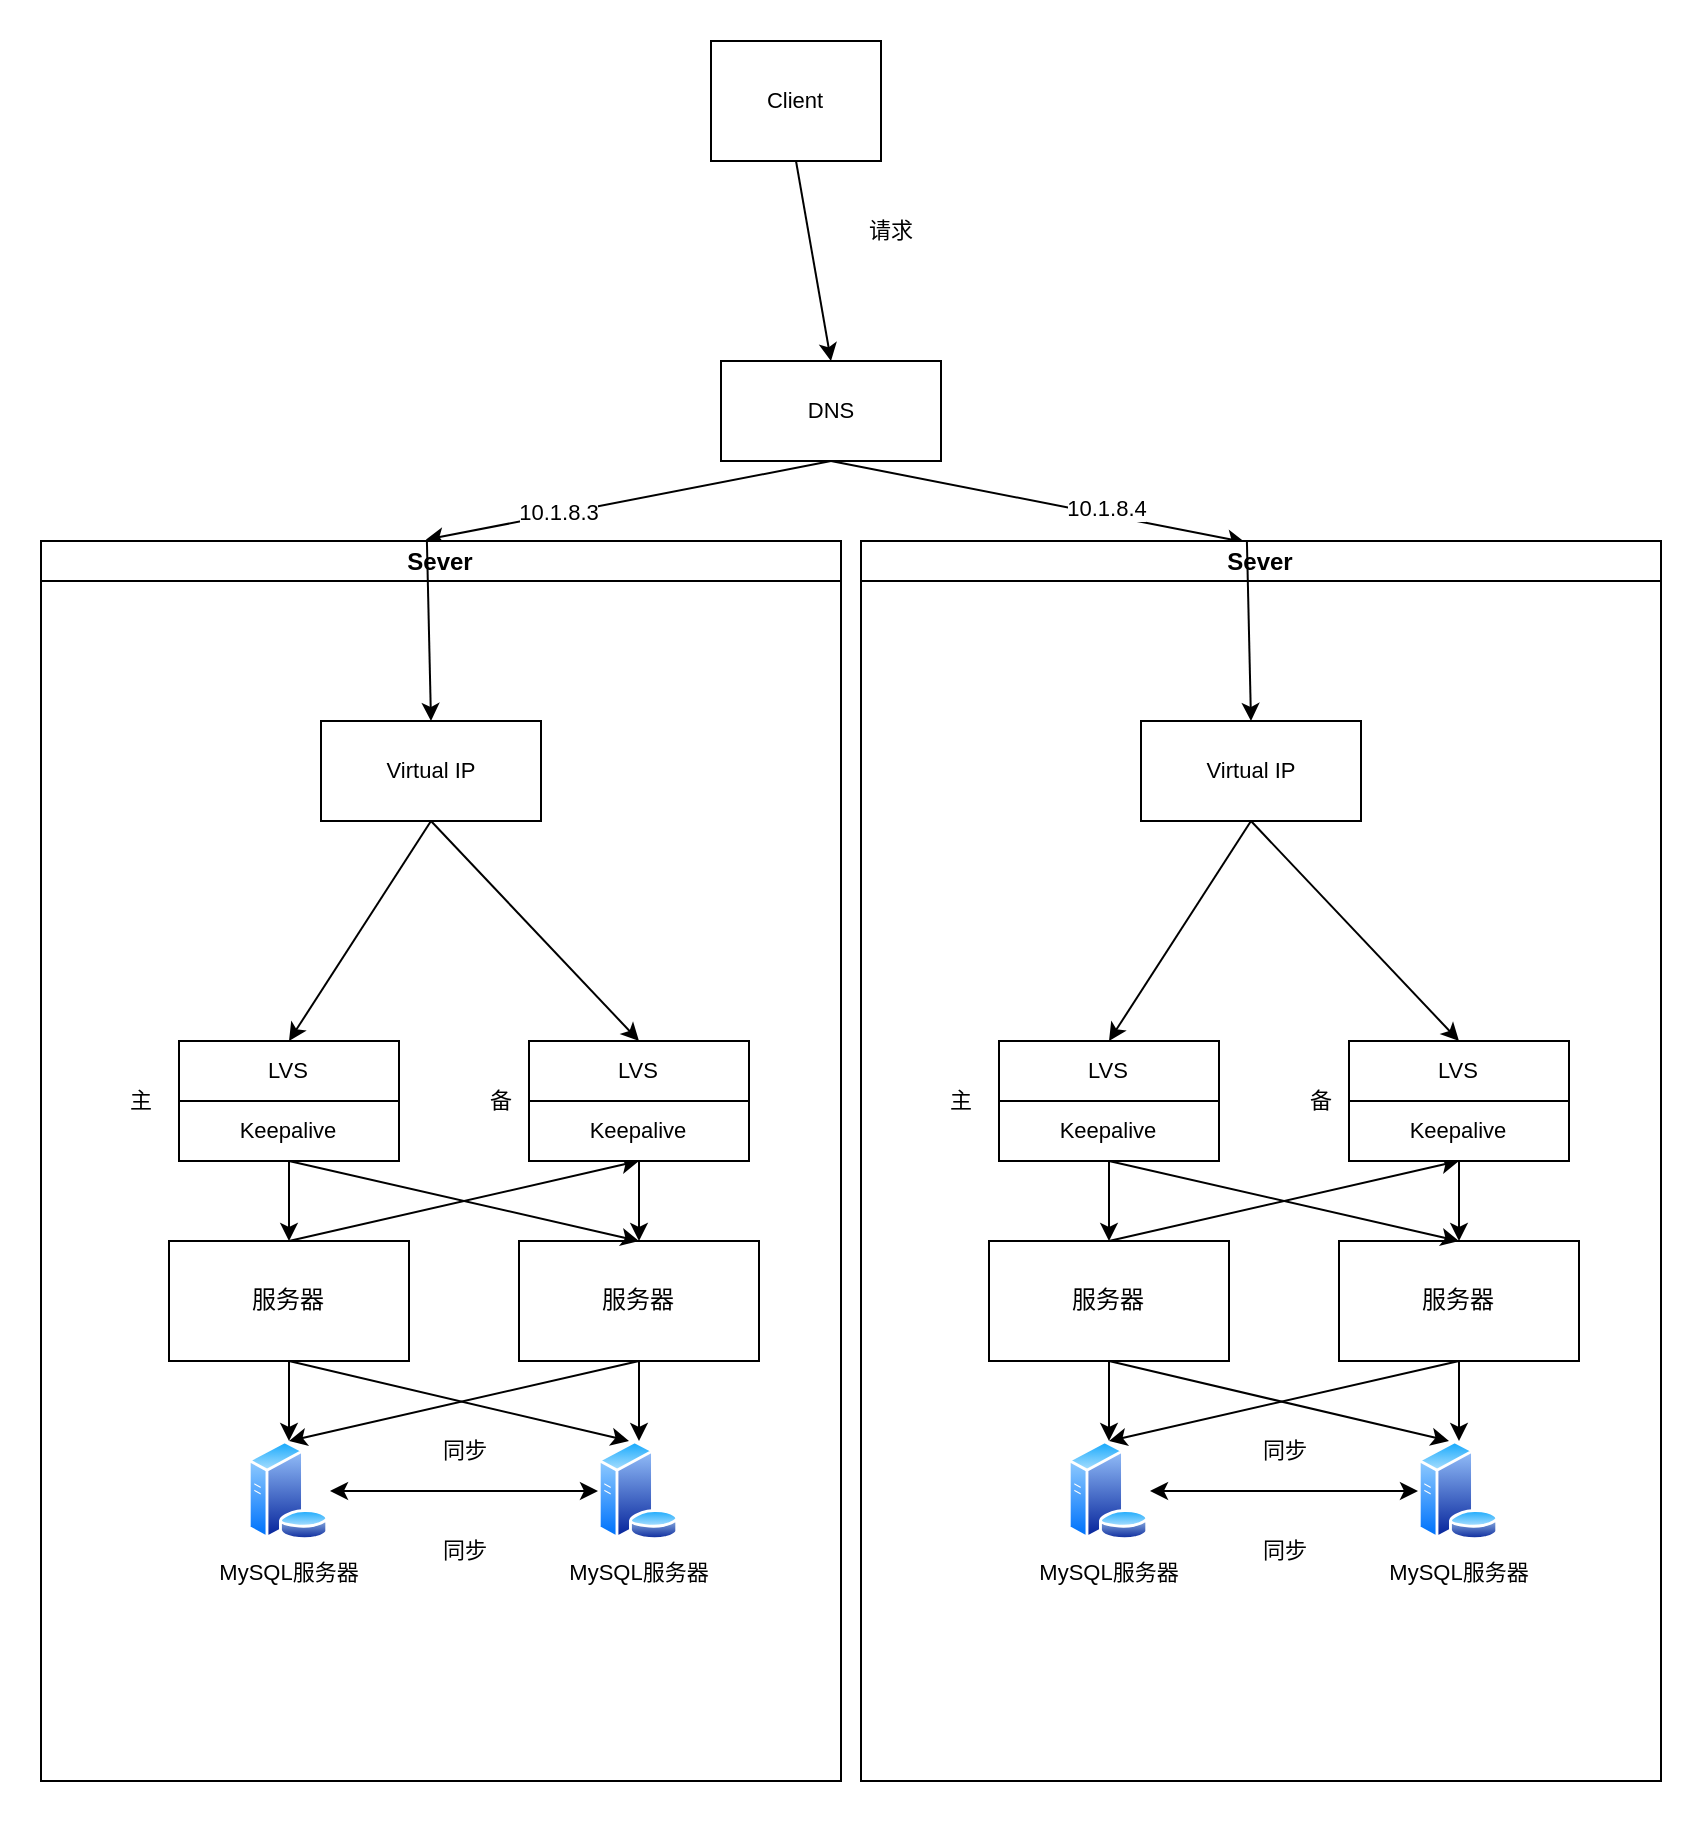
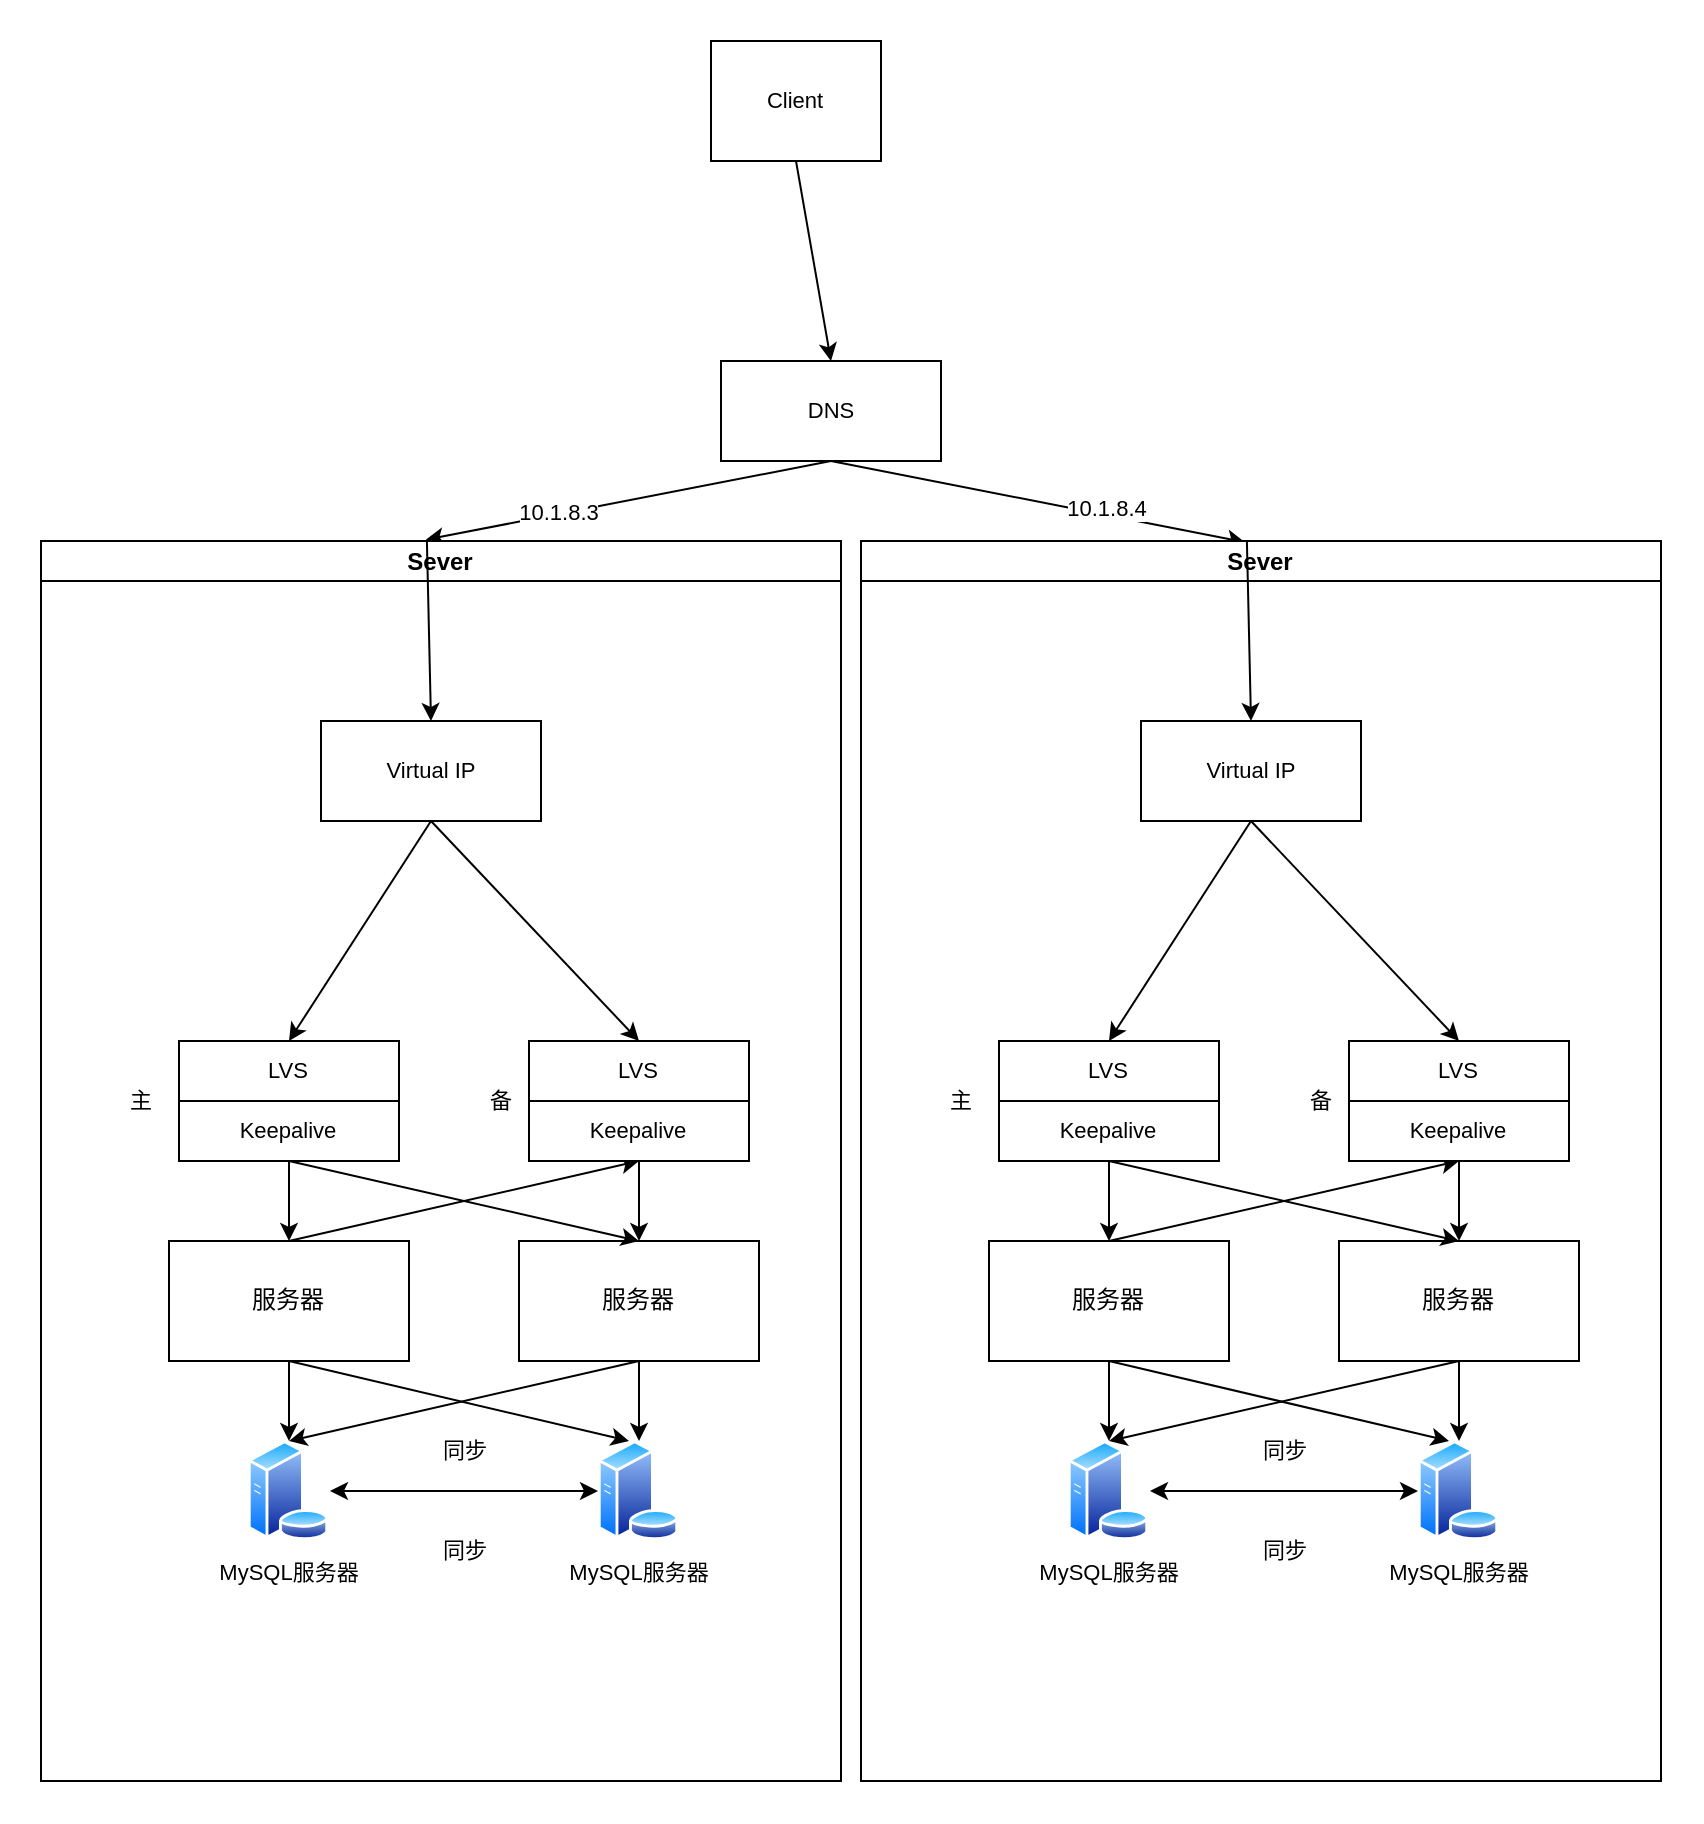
node "请求": removed
